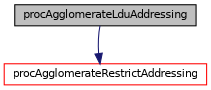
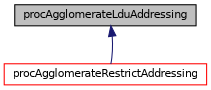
edge "procAgglomerateLduAddressing" -> "procAgglomerateRestrictAddressing": reversed
